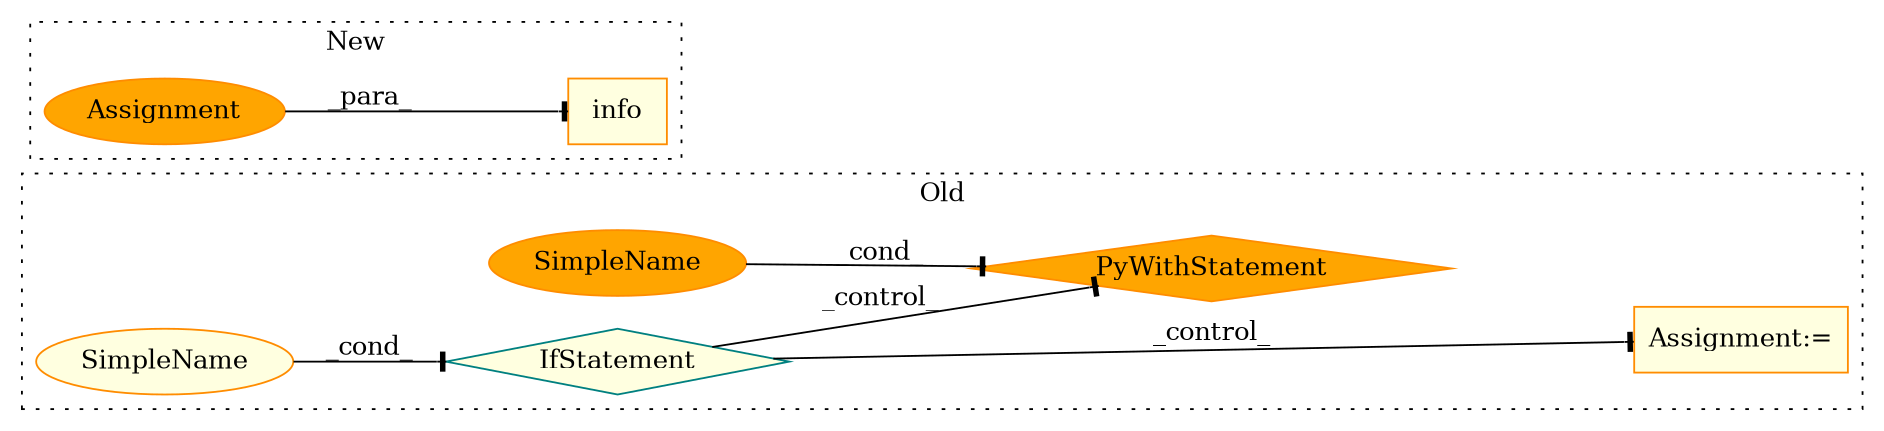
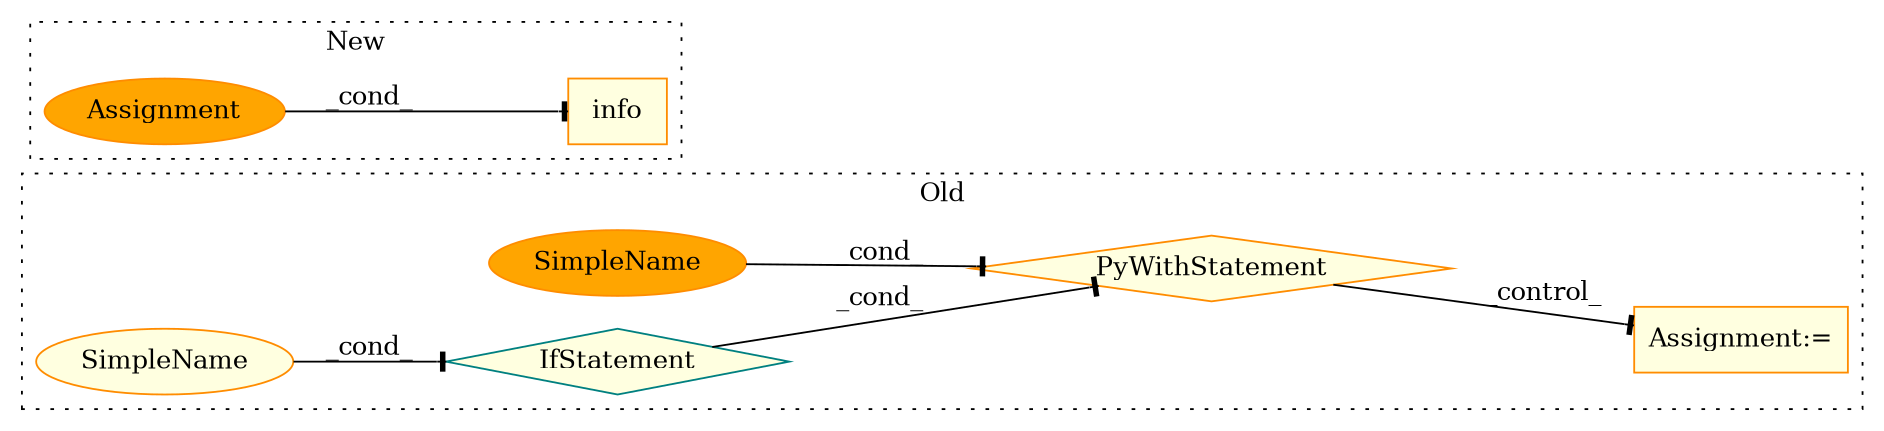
edge "Assignment" -> "info": label "_para_" -> "_cond_"
node "PyWithStatement": fillcolor orange -> lightyellow
edge "IfStatement" -> "PyWithStatement": label "_control_" -> "_cond_"
edge "IfStatement" -> "Assignment:=": now "PyWithStatement" -> "Assignment:="
